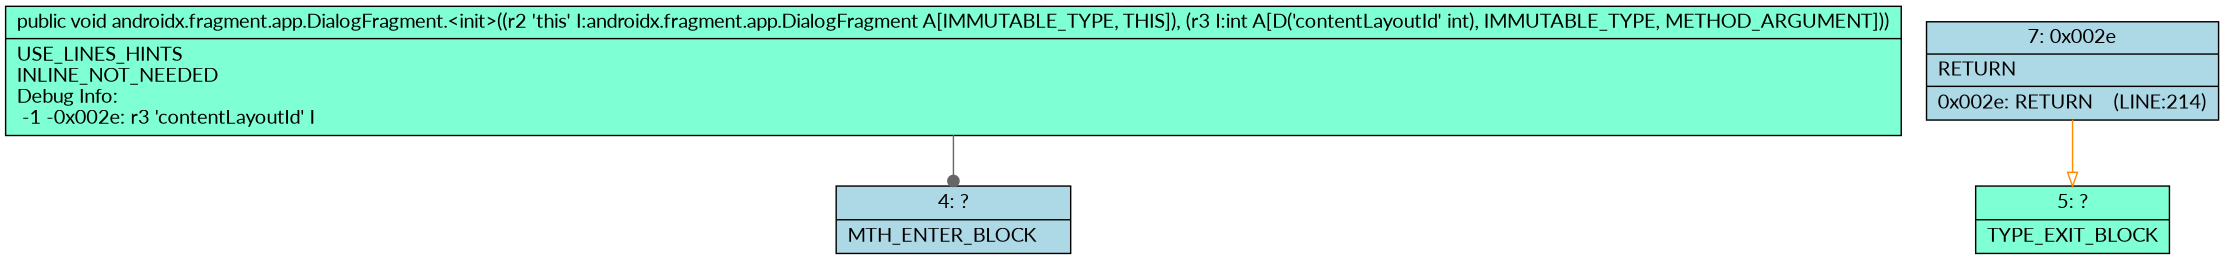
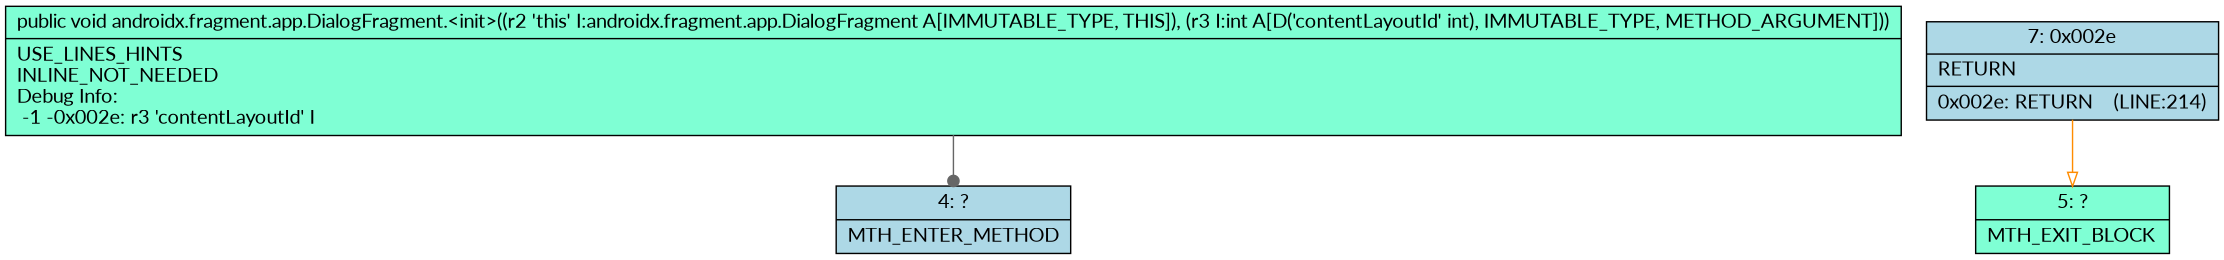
node "4: ?": text "MTH_ENTER_BLOCK" -> "MTH_ENTER_METHOD"
node "5: ?": text "TYPE_EXIT_BLOCK" -> "MTH_EXIT_BLOCK"
